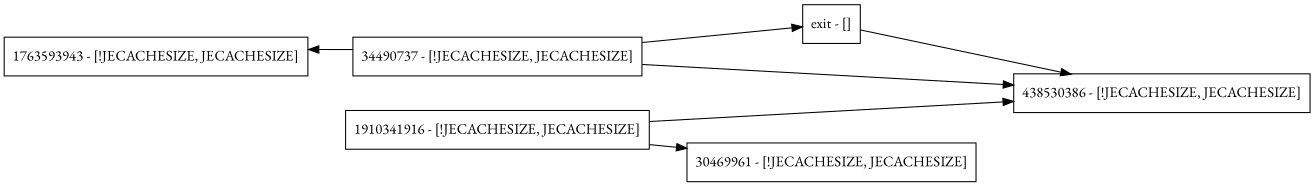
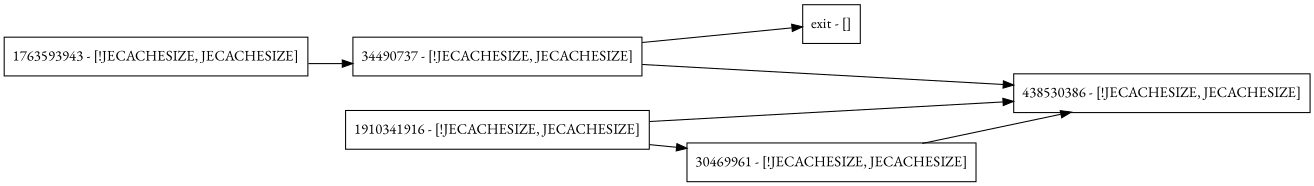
edge "34490737 - [!JECACHESIZE, JECACHESIZE]" -> "1763593943 - [!JECACHESIZE, JECACHESIZE]": reversed
edge "exit - []" -> "438530386 - [!JECACHESIZE, JECACHESIZE]": now "30469961 - [!JECACHESIZE, JECACHESIZE]" -> "438530386 - [!JECACHESIZE, JECACHESIZE]"
